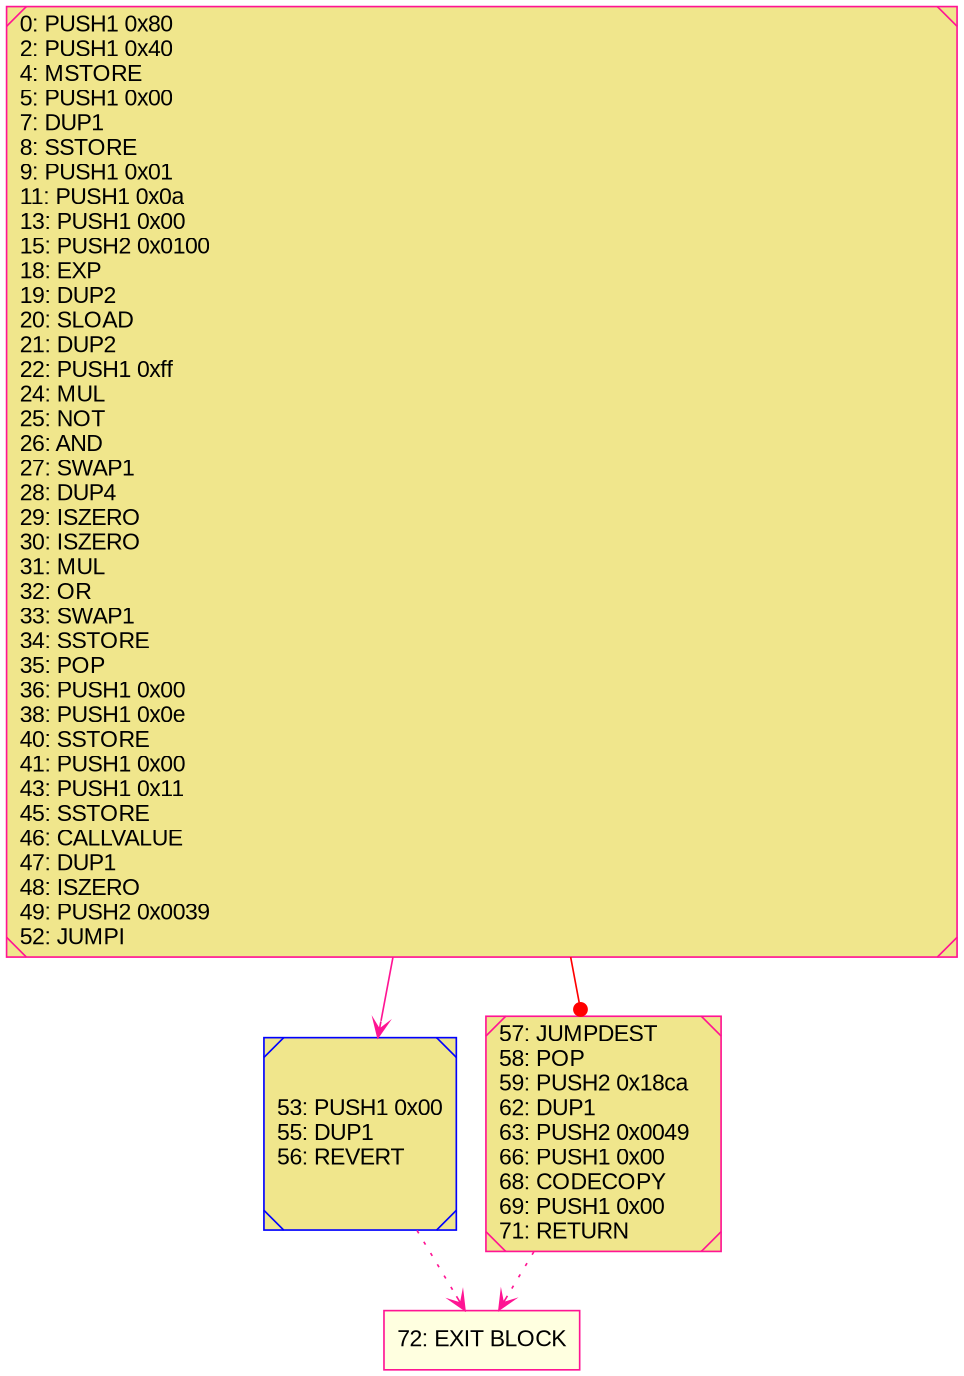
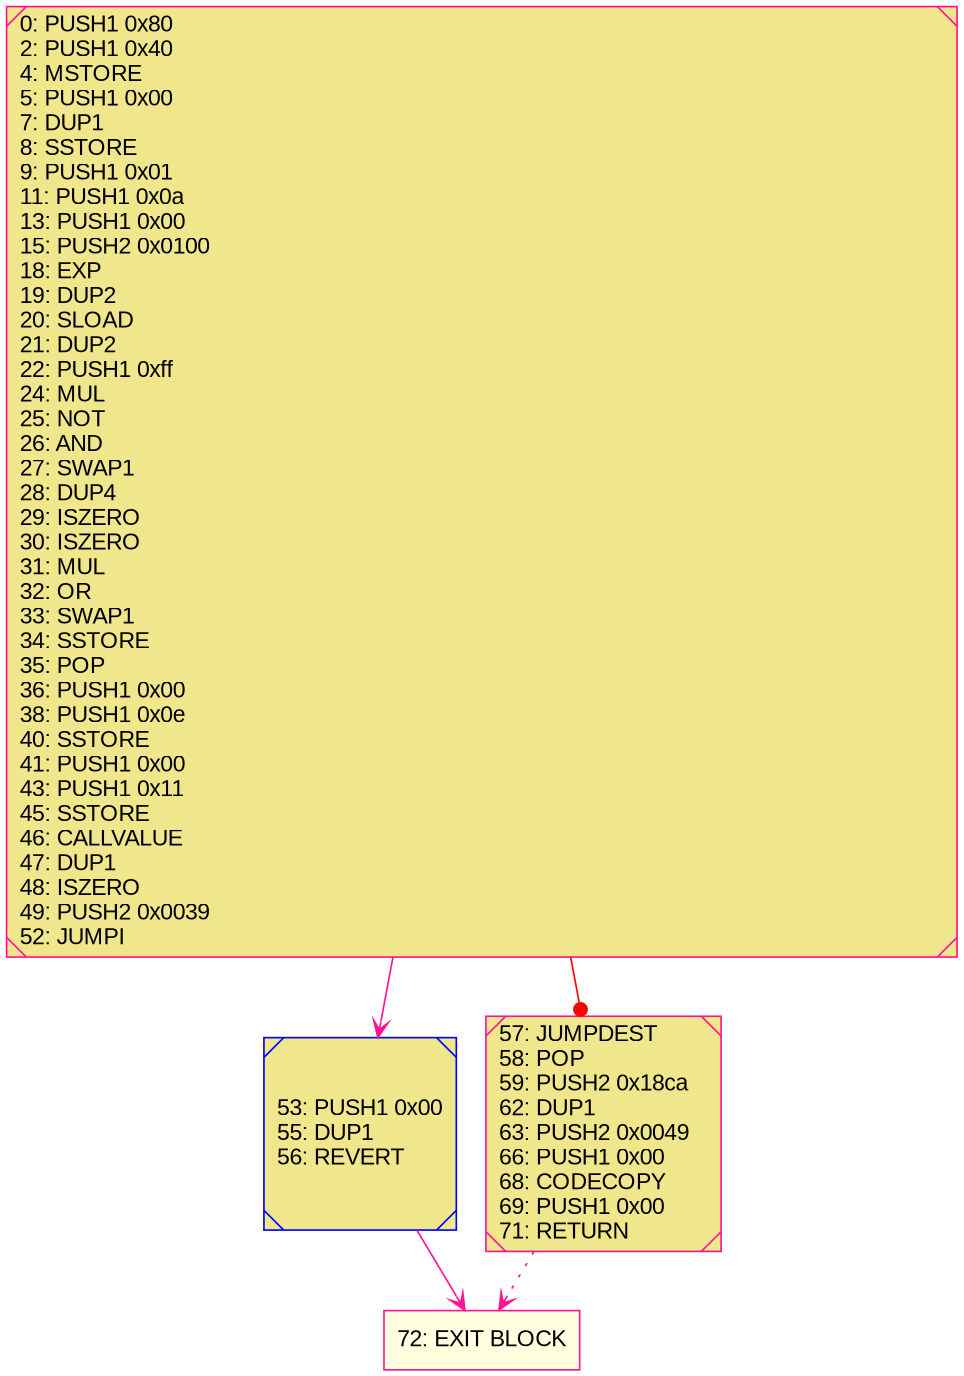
edge "53: PUSH1 0x00 55: DUP1 56: REVERT" -> "72: EXIT BLOCK": style dotted -> solid
